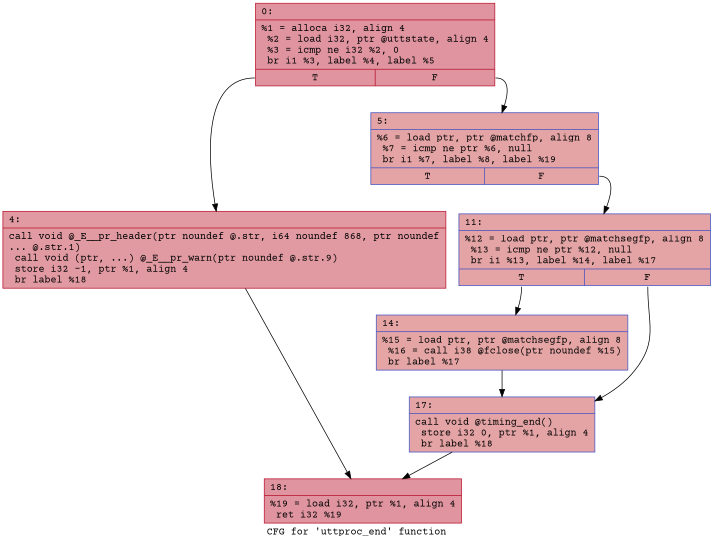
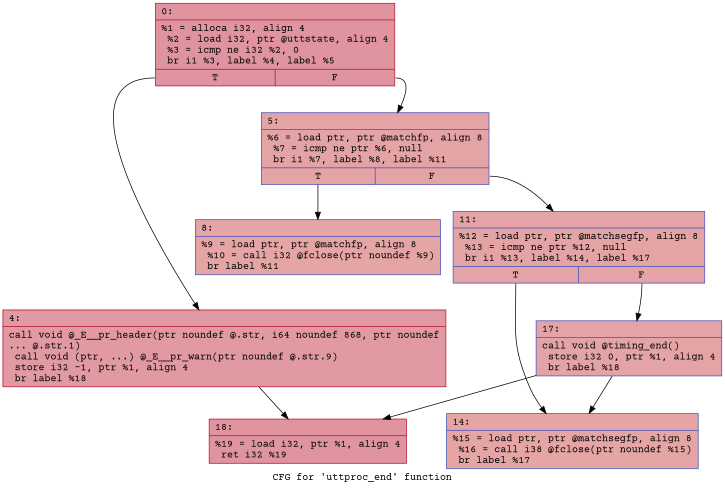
node "5:": text "br i1 %7, label %8, label %19" -> "br i1 %7, label %8, label %11"
node "8:": added
edge "14:" -> "17:": reversed
